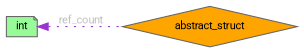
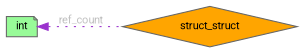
node "abstract_struct": label "abstract_struct" -> "struct_struct"
